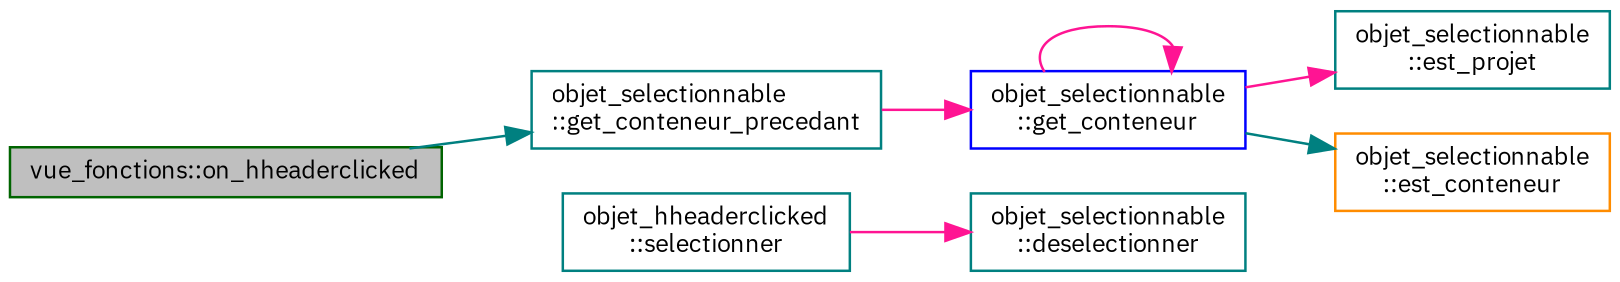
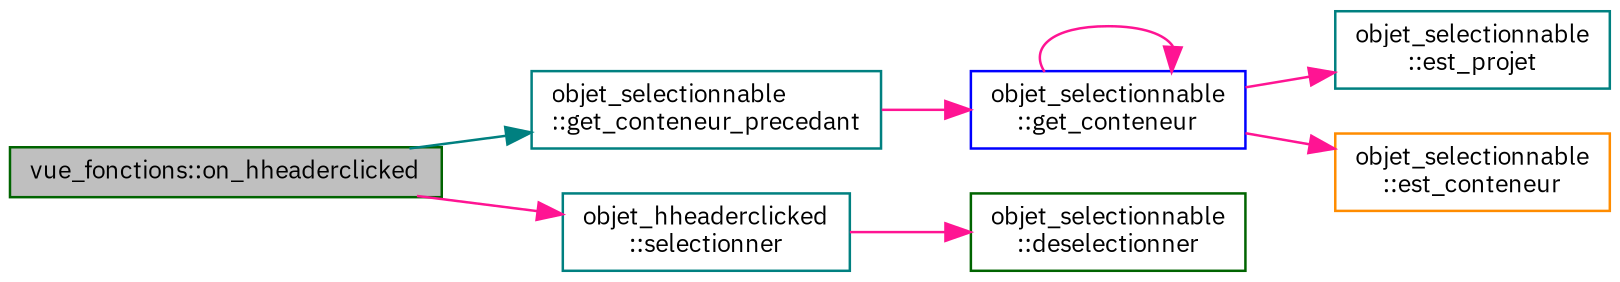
edge "objet_selectionnable ::get_conteneur" -> "objet_selectionnable ::est_conteneur": color teal -> deeppink
edge "vue_fonctions::on_hheaderclicked" -> "objet_hheaderclicked ::selectionner": added
node "objet_selectionnable ::deselectionner": color teal -> darkgreen
